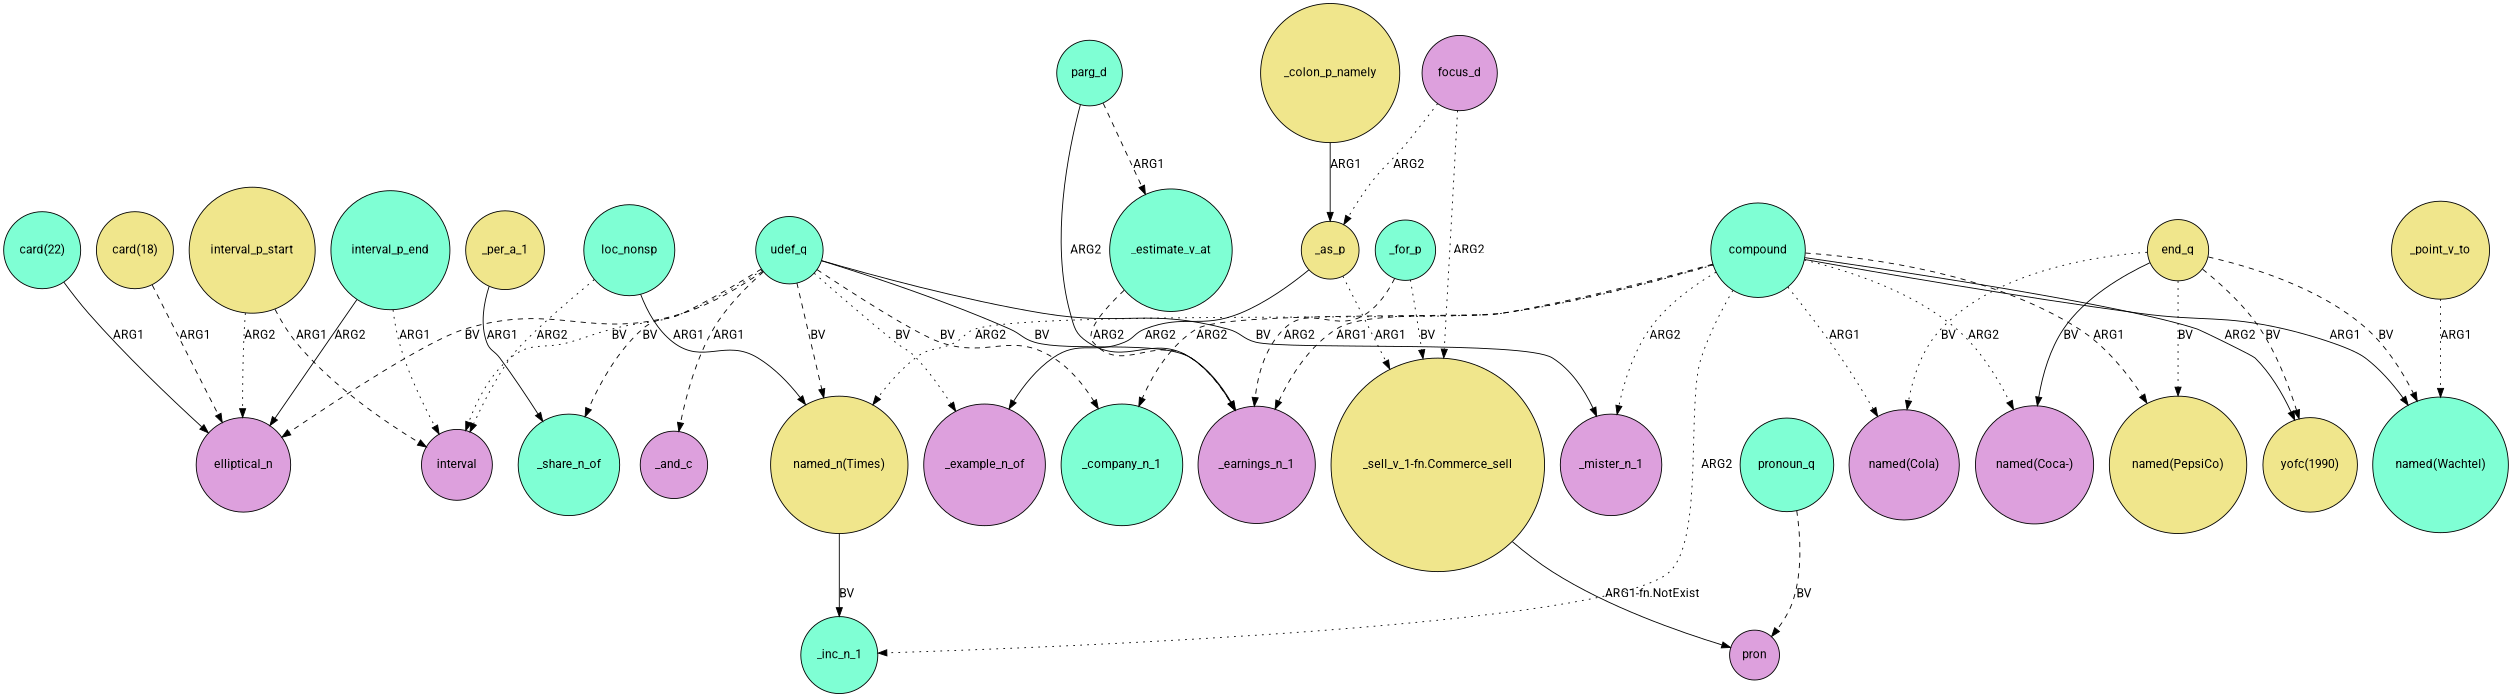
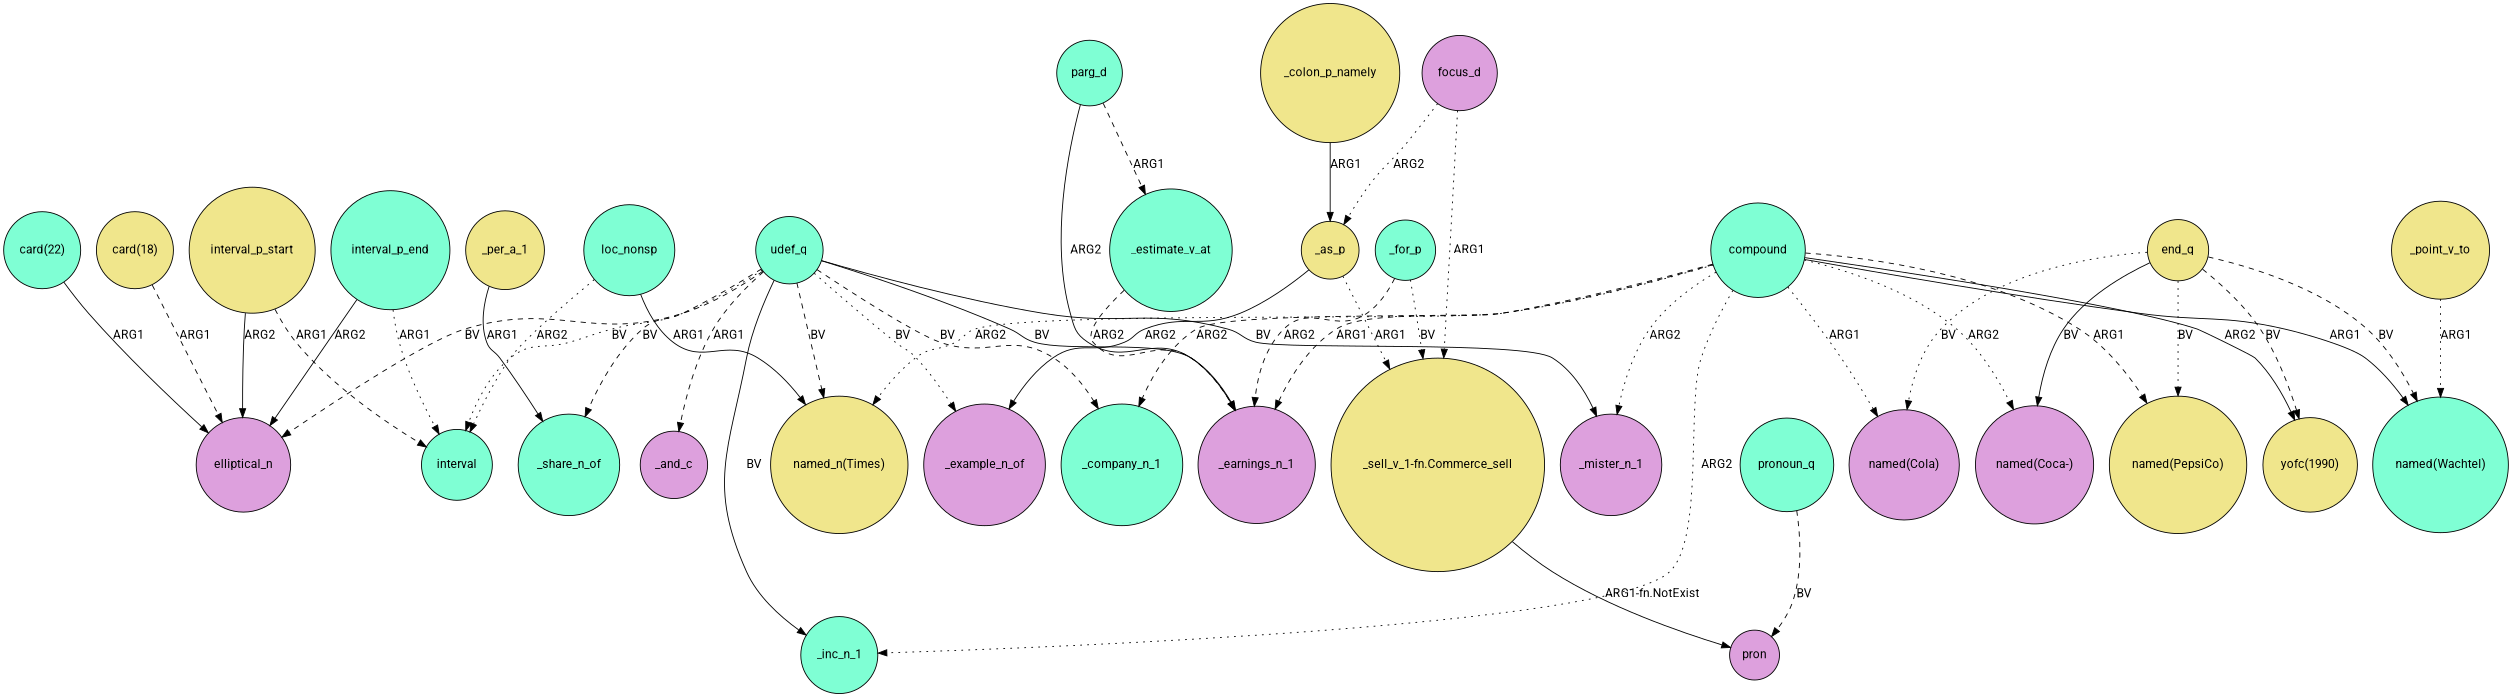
edge "focus_d" -> "_sell_v_1-fn.Commerce_sell": label "ARG2" -> "ARG1"
edge "interval_p_start" -> "elliptical_n": style dotted -> solid
node "interval": fillcolor plum -> aquamarine
edge "named_n(Times)" -> "_inc_n_1": now "udef_q" -> "_inc_n_1"
